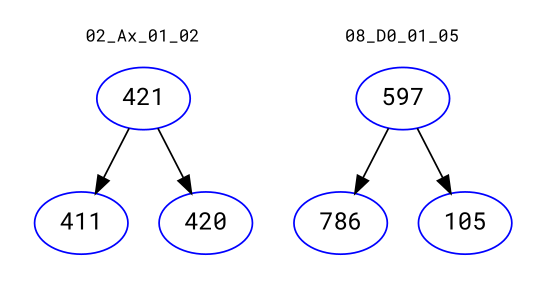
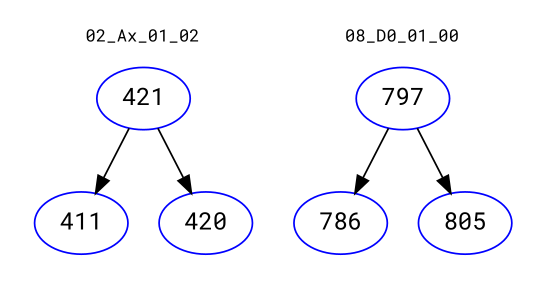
cluster "08_D0_01_05": label "08_D0_01_05" -> "08_D0_01_00"
node "597": label "597" -> "797"
node "105": label "105" -> "805"
